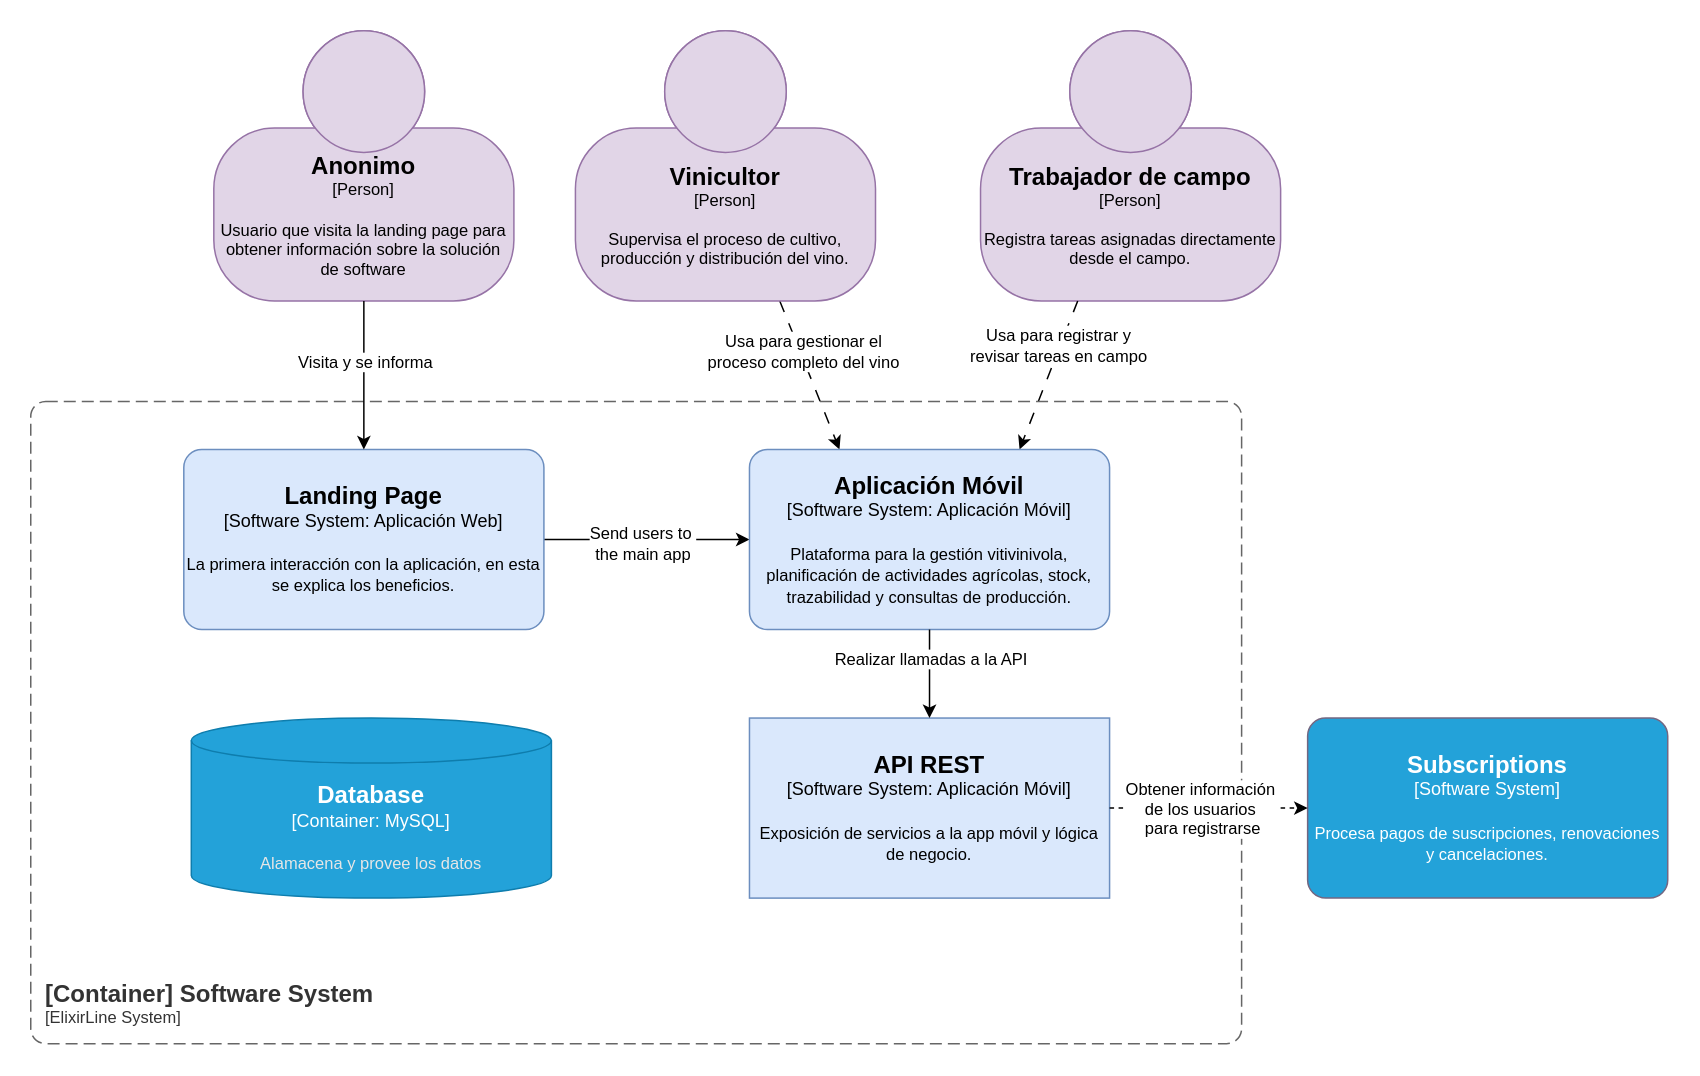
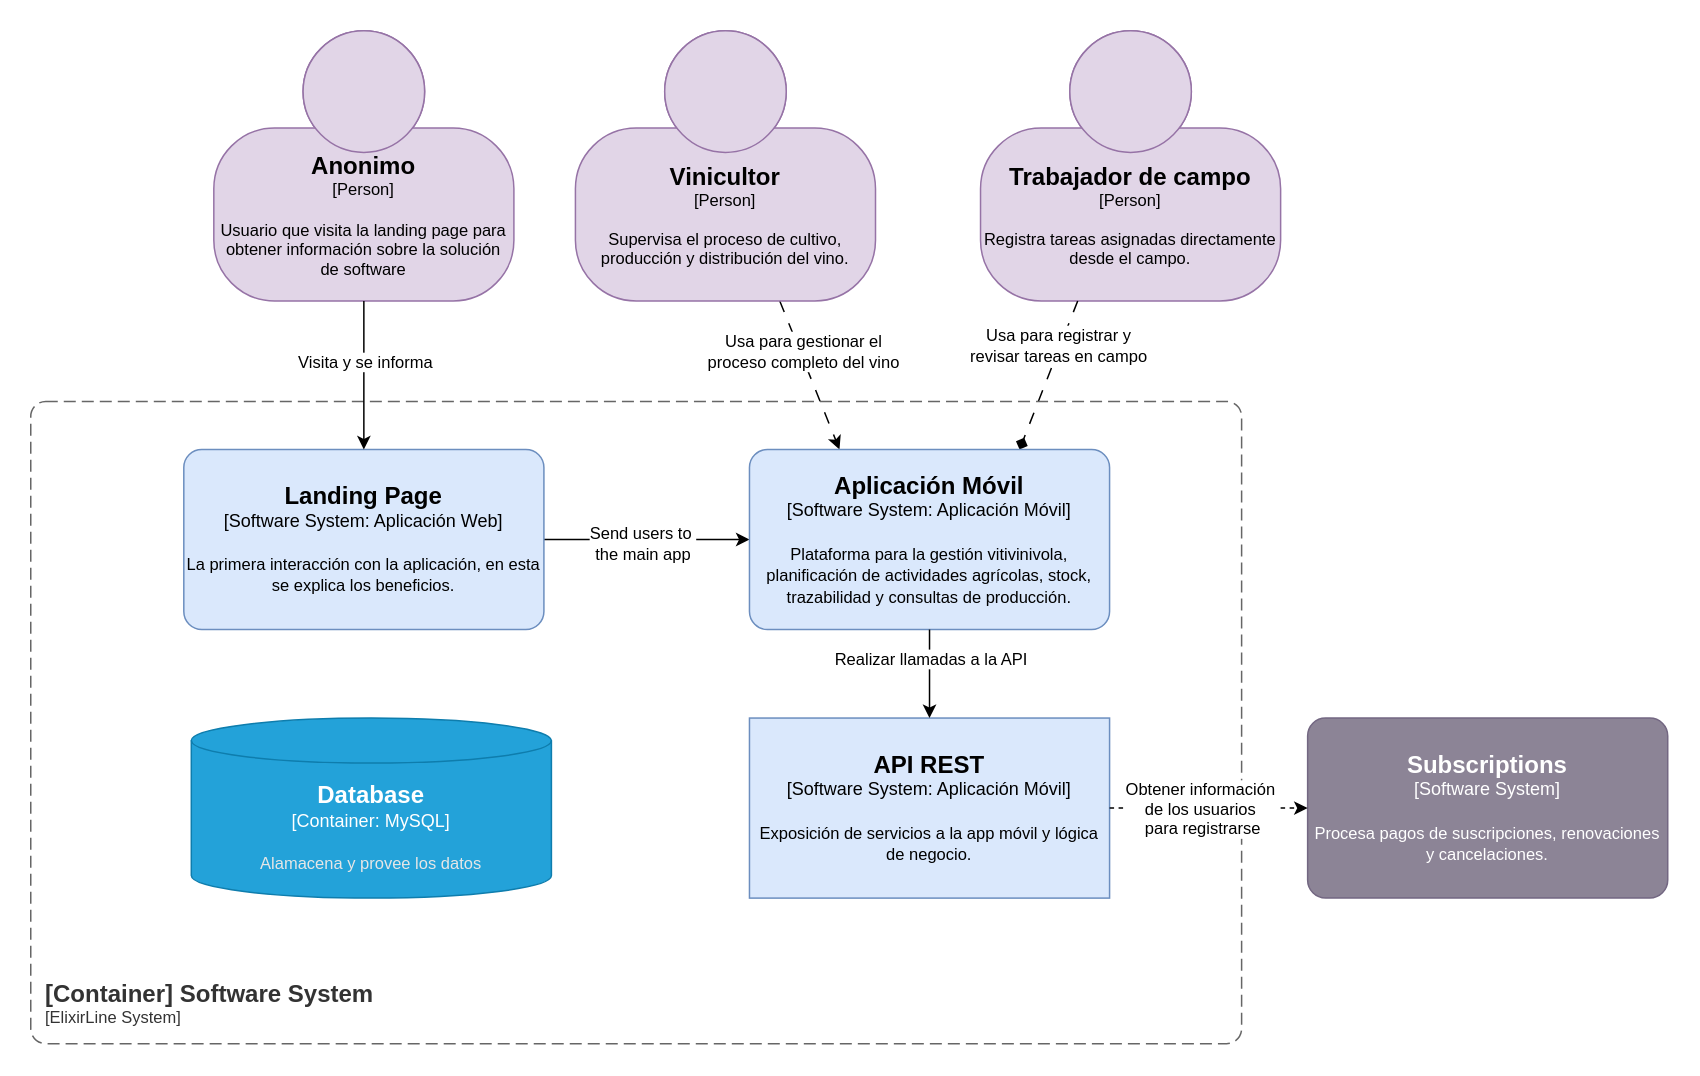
edge "Trabajador de campo [Person] Registra tareas asignadas directamente desde el campo." -> "Aplicación Móvil [Software System: Aplicación Móvil] Plataforma para la gestión vitivinivola, planificación de actividades agrícolas, stock, trazabilidad y consultas de producción.": arrowhead classic -> diamond
node "Subscriptions [Software System] Procesa pagos de suscripciones, renovaciones y cancelaciones.": fillcolor #23a2d9 -> #8c8496
